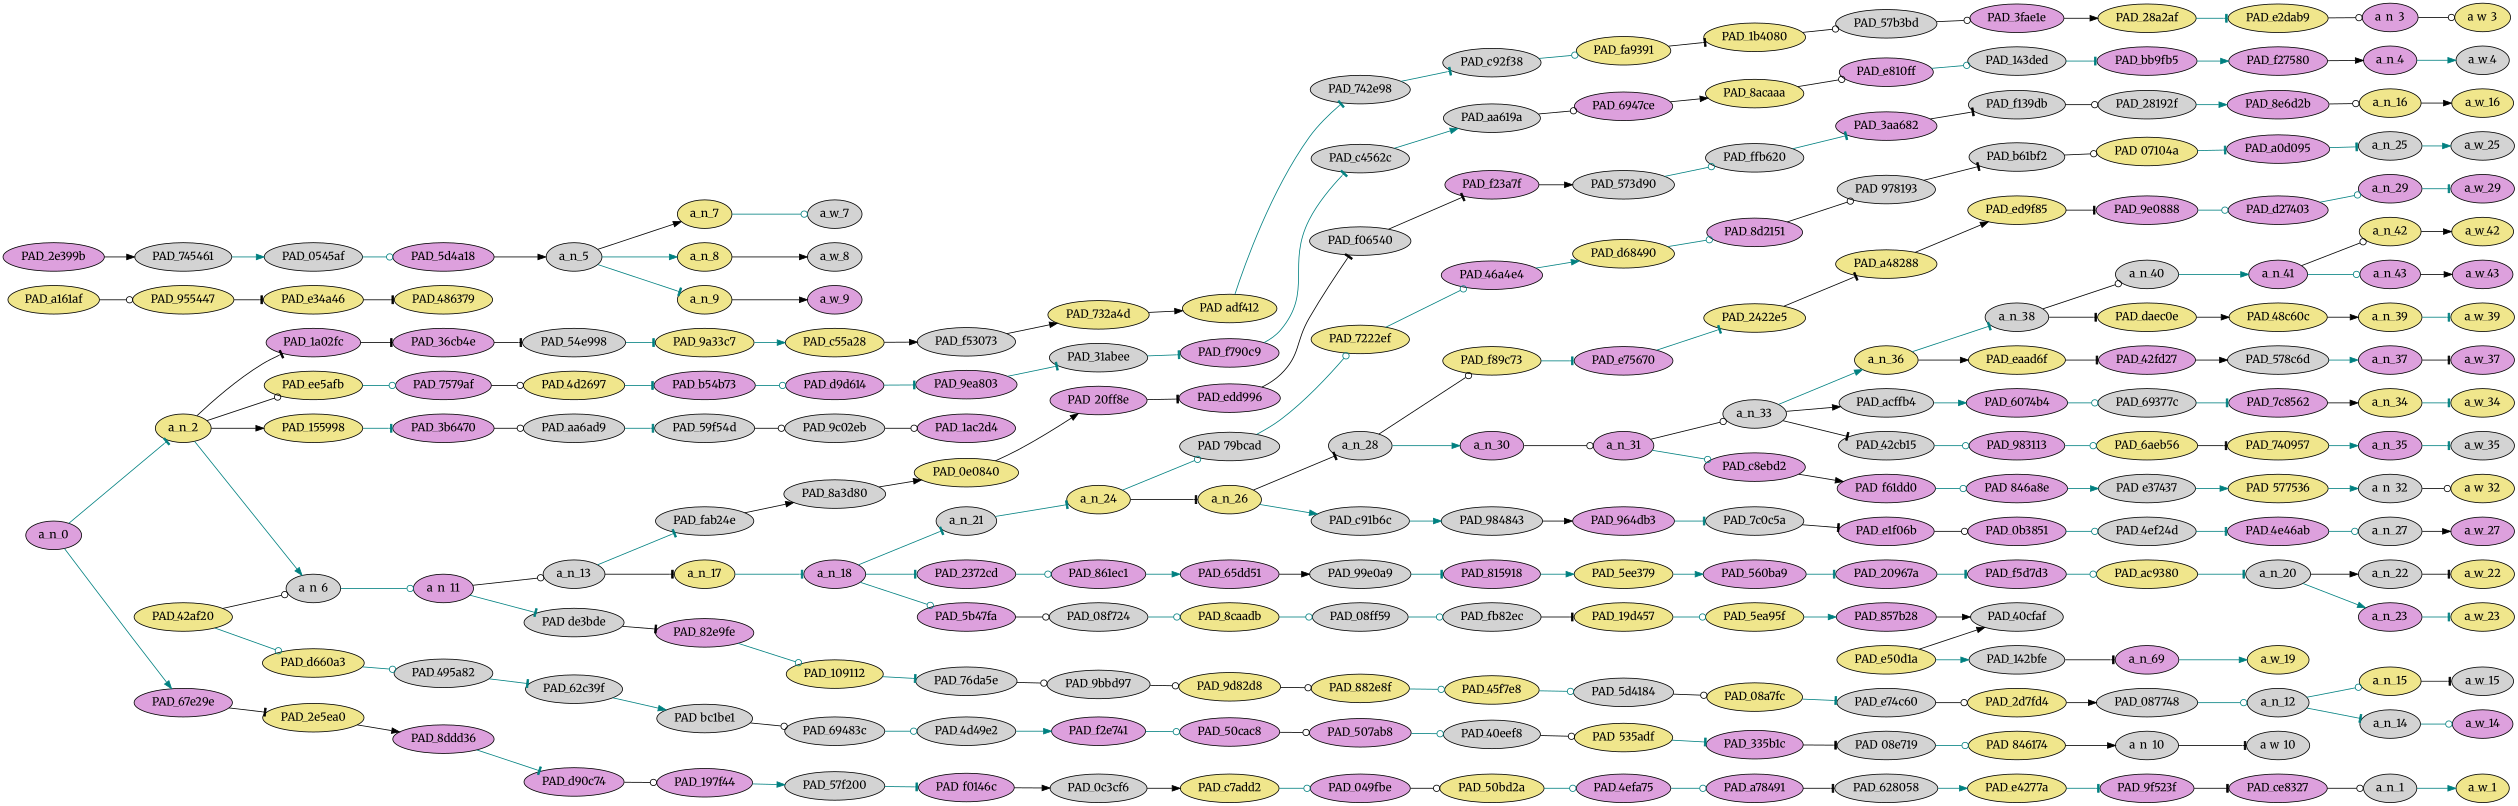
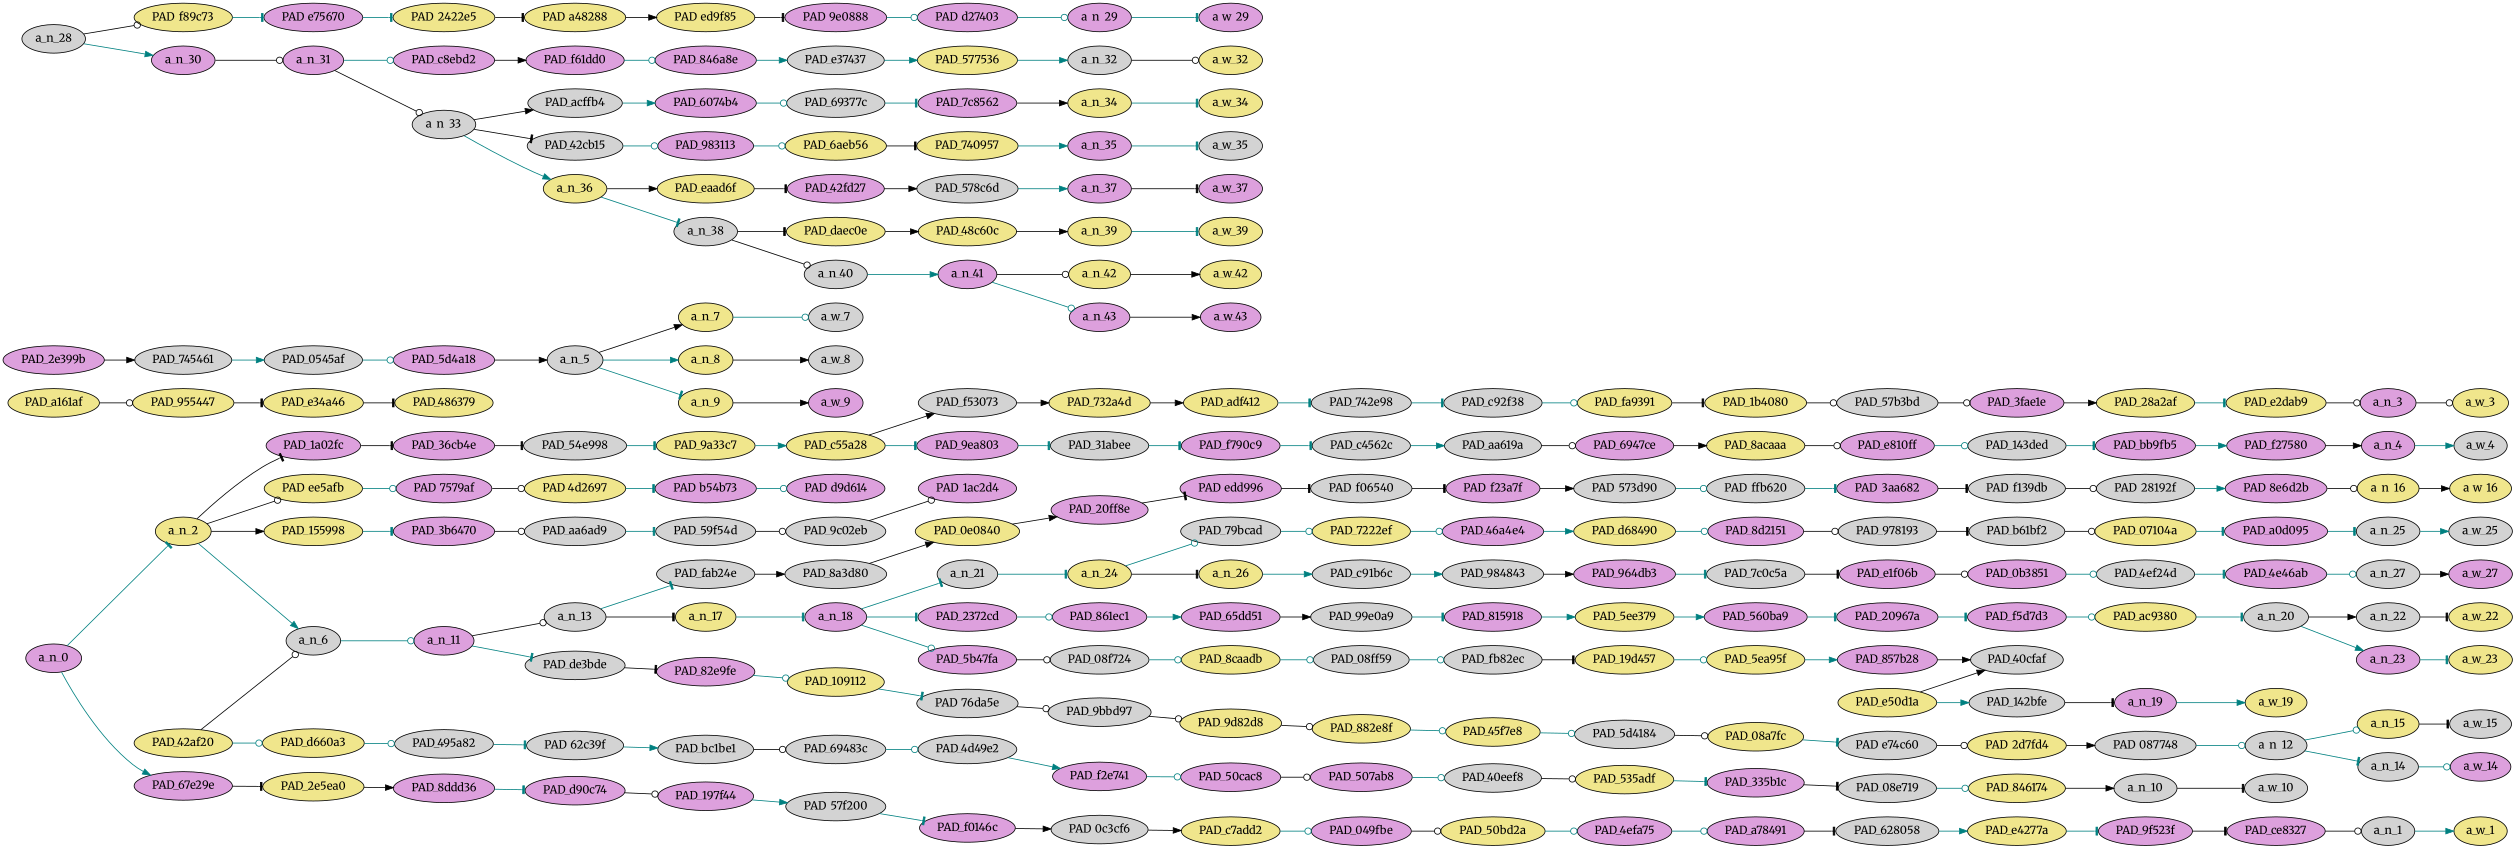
edge "PAD_d9d614" -> "PAD_9ea803": now "PAD_c55a28" -> "PAD_9ea803"
edge "a_n_26" -> "a_n_28": removed
node "a_n_69": label "a_n_69" -> "a_n_19"
